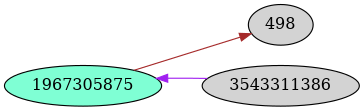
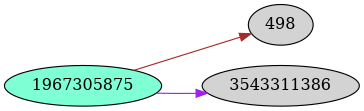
edge "3543311386" -> "1967305875": reversed
